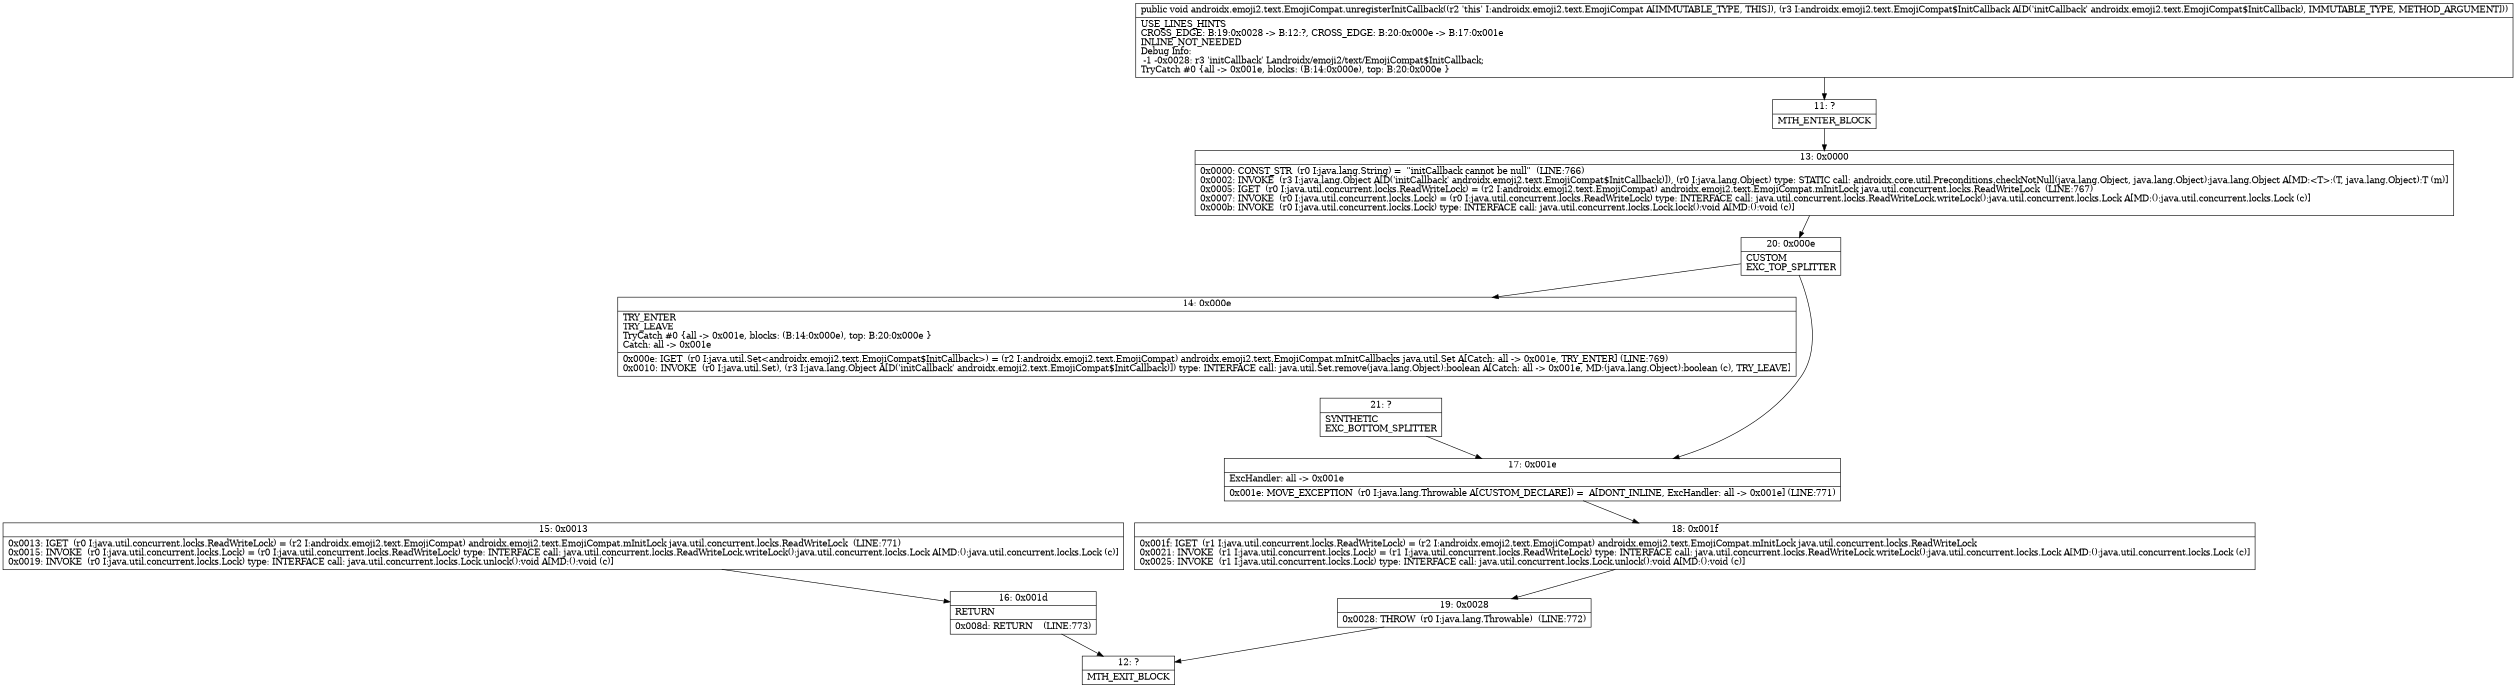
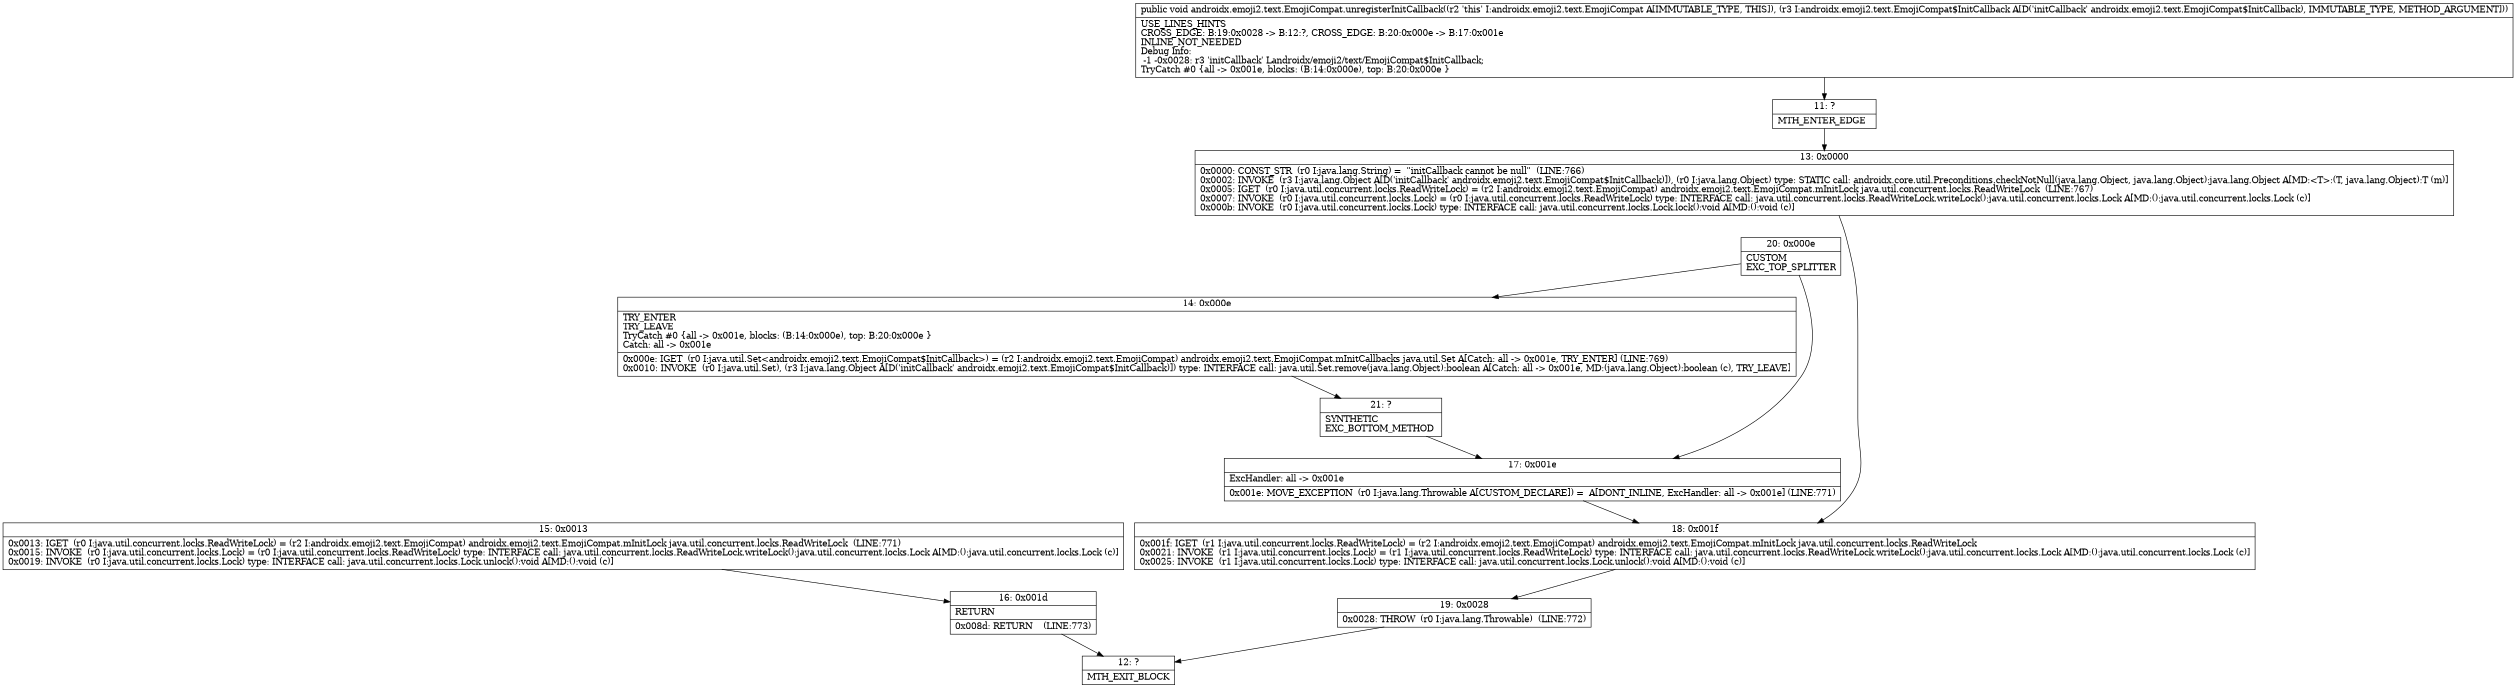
node "11: ?": text "MTH_ENTER_BLOCK" -> "MTH_ENTER_EDGE"
edge "13: 0x0000" -> "20: 0x000e": now "13: 0x0000" -> "18: 0x001f"
edge "14: 0x000e" -> "21: ?": added
node "21: ?": text "EXC_BOTTOM_SPLITTER" -> "EXC_BOTTOM_METHOD"
